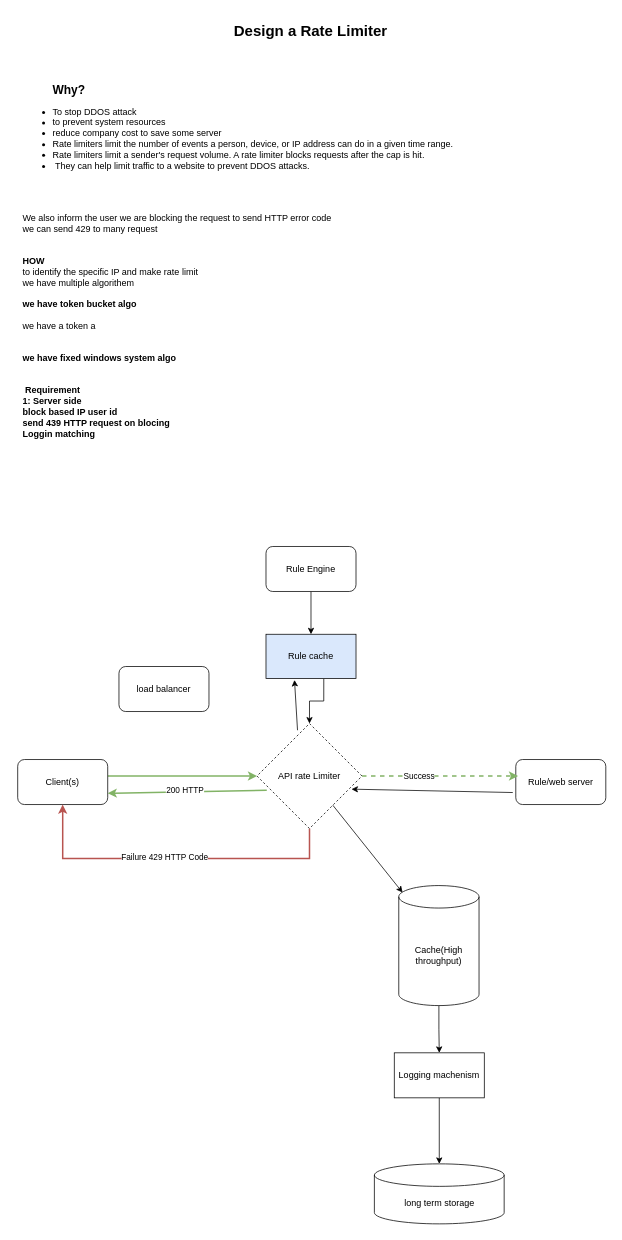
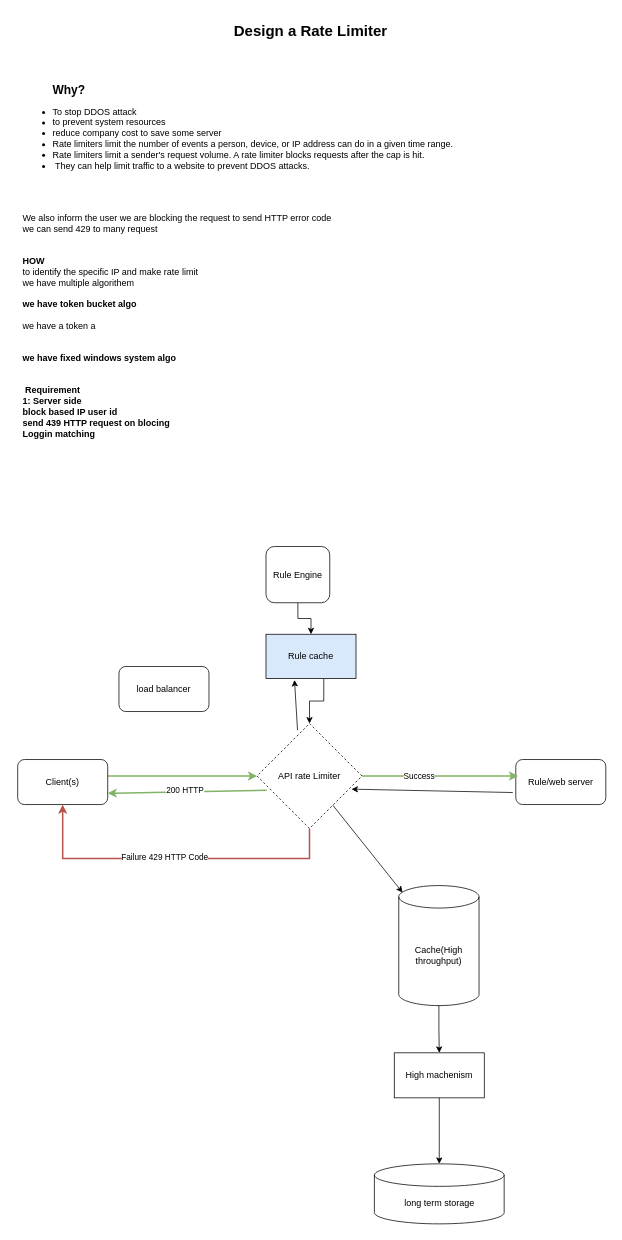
node "Rule Engine": size 90x45 -> 64x56
edge "API rate Limiter" -> "Rule/web server": style dashed -> solid
node "Logging machenism": label "Logging machenism" -> "High machenism"
